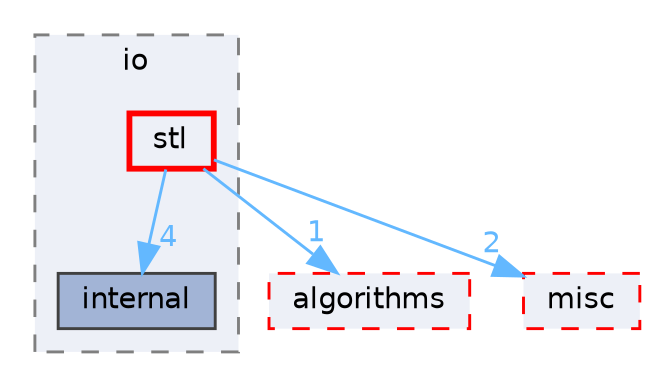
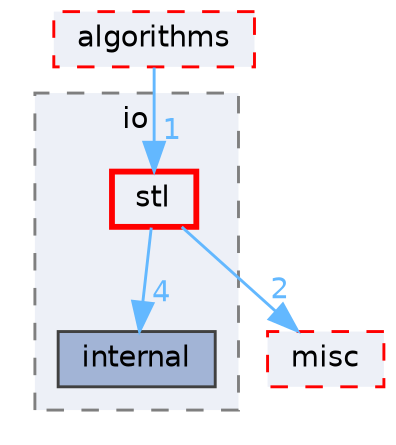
edge "stl" -> "algorithms": reversed
